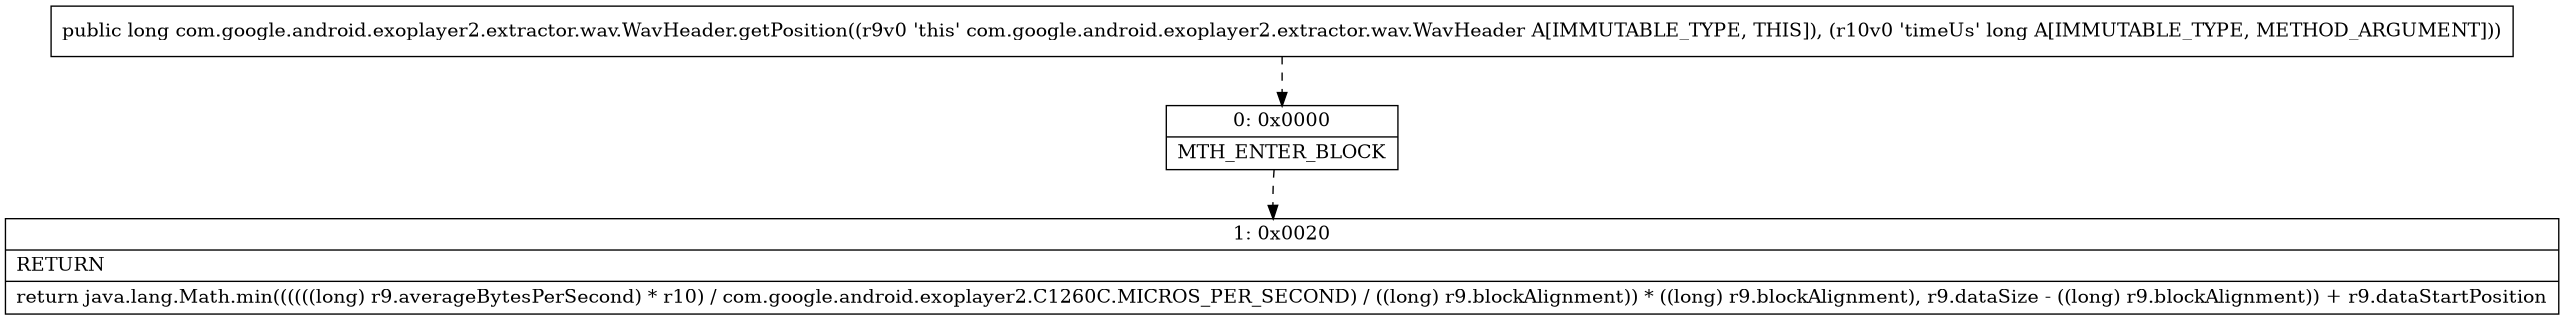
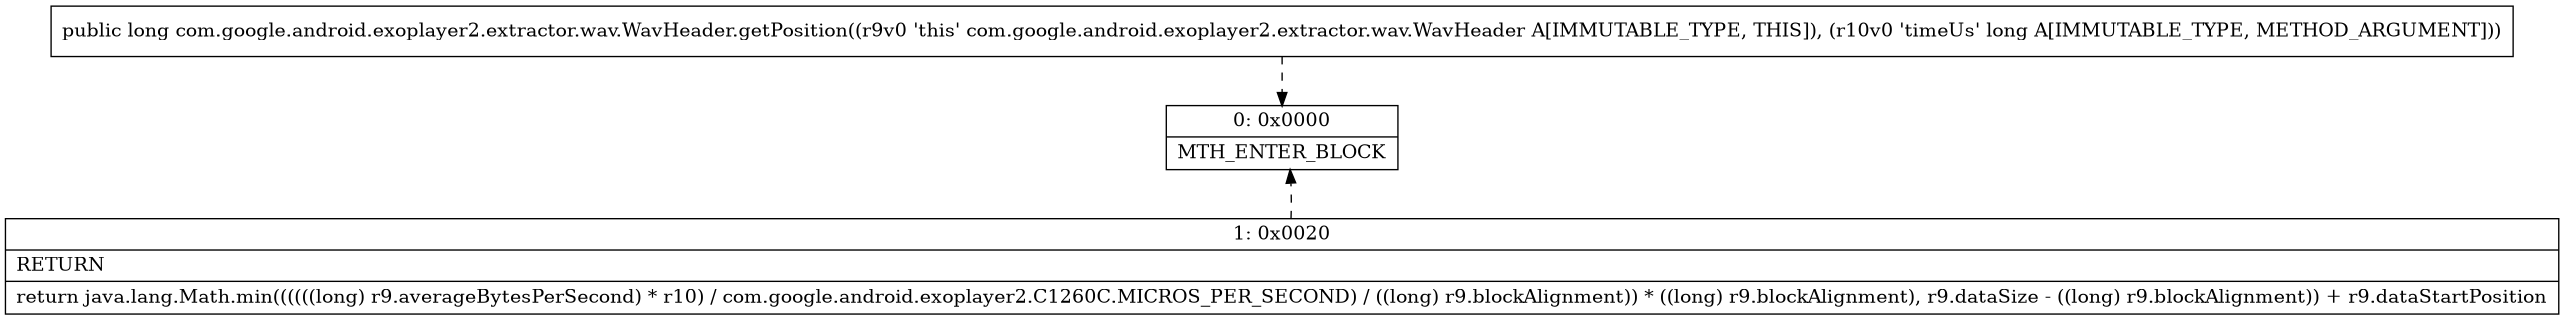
edge "0: 0x0000" -> "1: 0x0020": reversed
